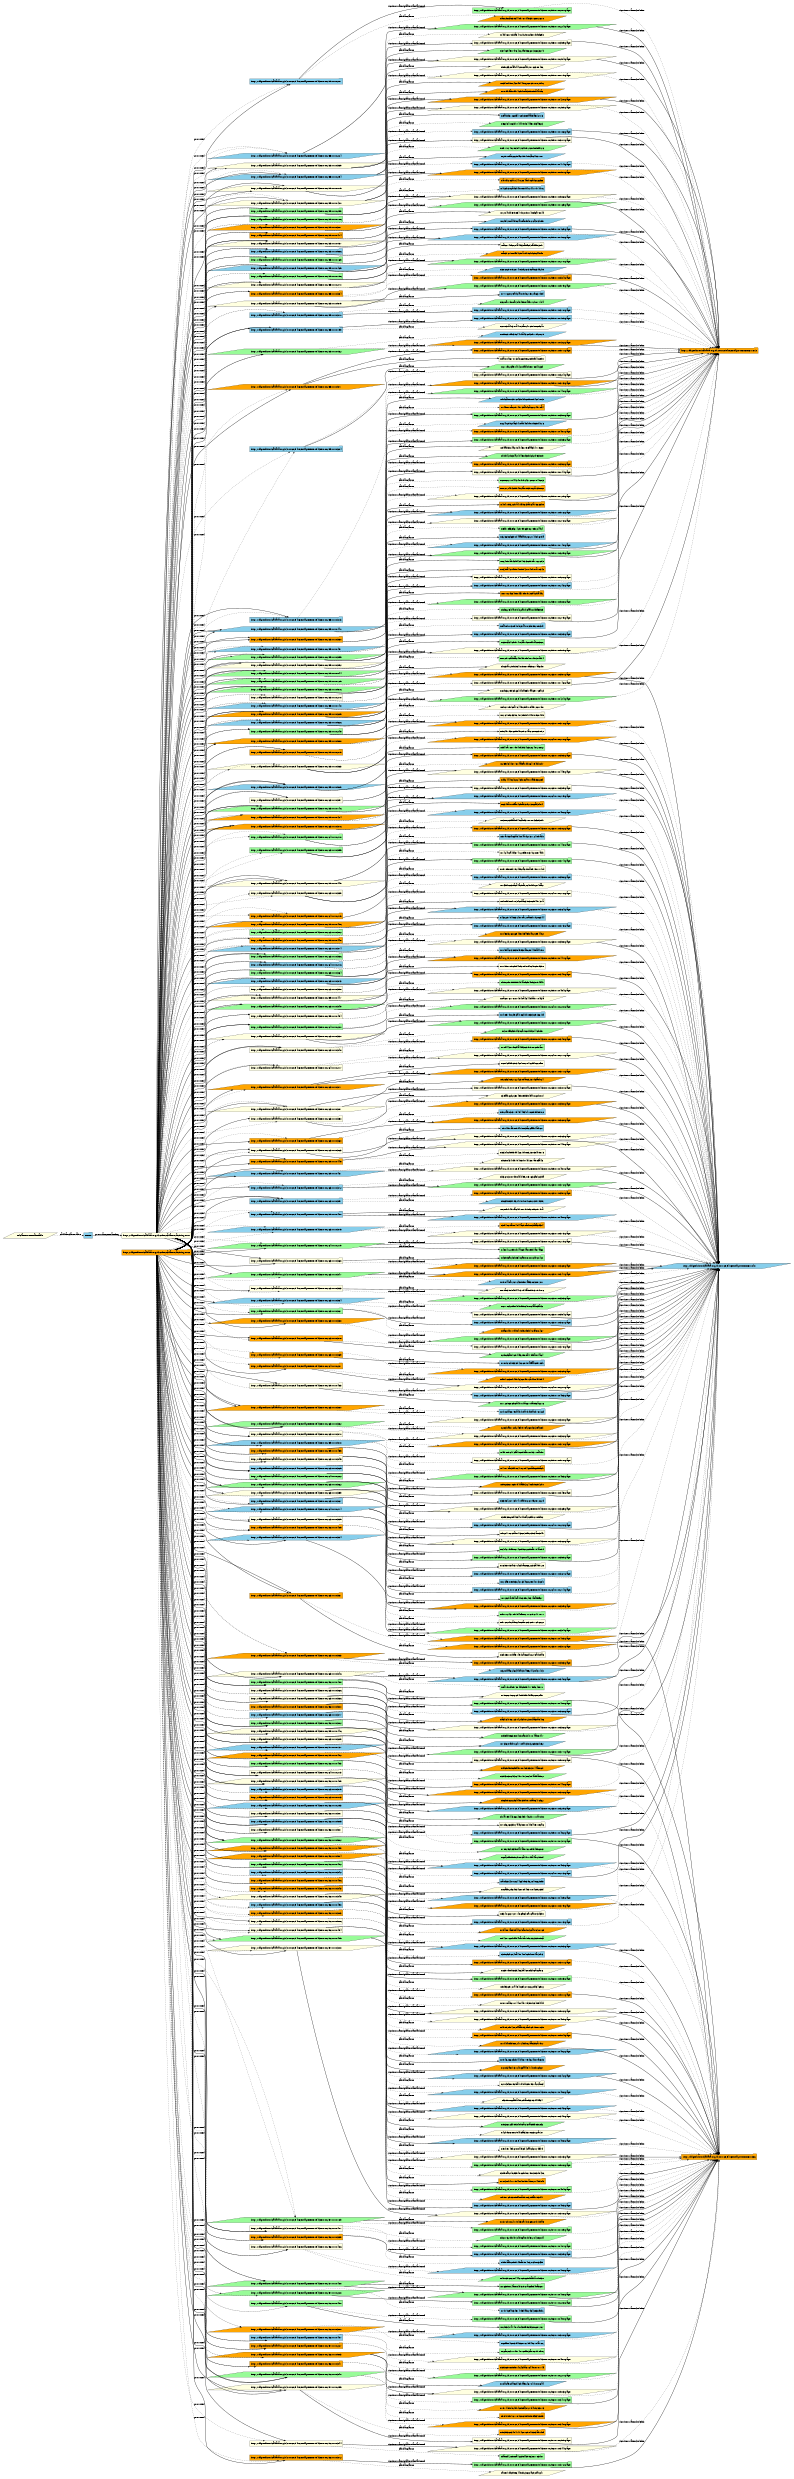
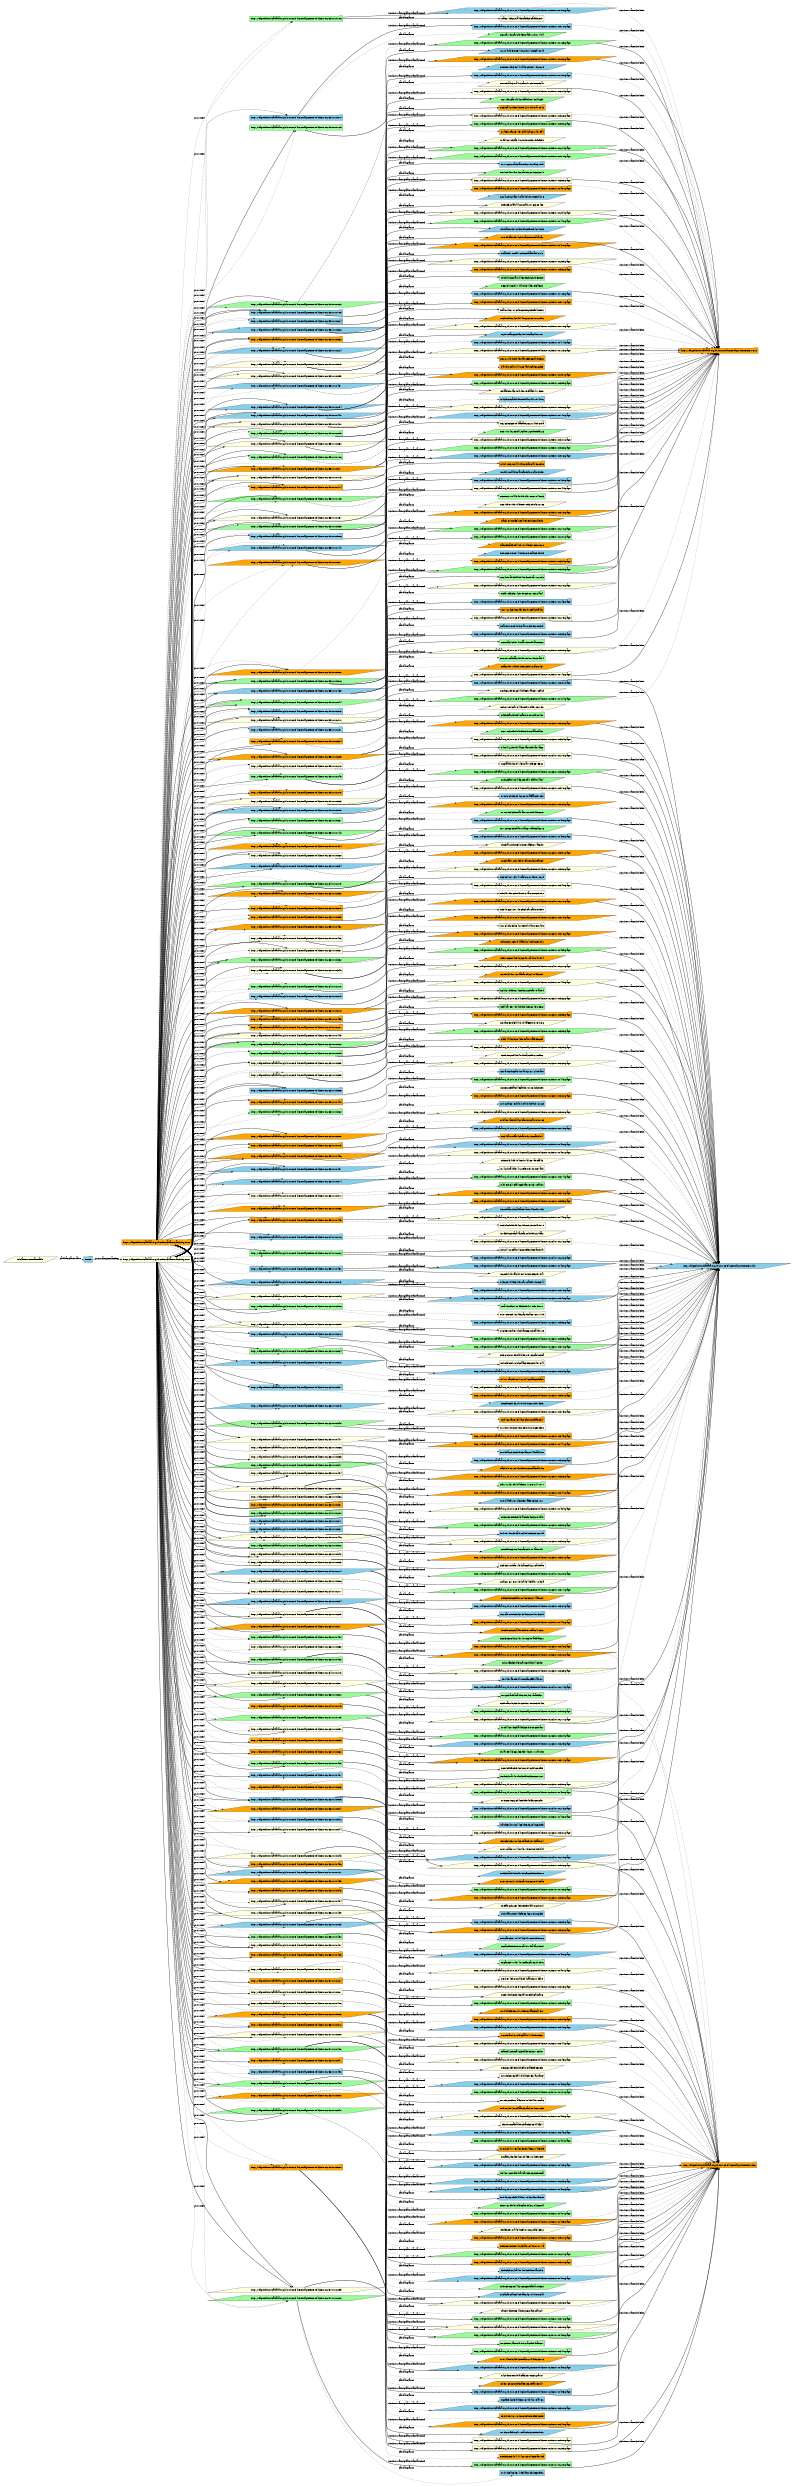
node "N7204bdb575e547dc815014e8f6a7884f": fillcolor lightyellow -> skyblue
node "Nbbbf42d654a24d458fc5bd6d2f753509": shape parallelogram -> folder
node "N687bb5179b1d495e9109f28d84302766": added
node "N32365cf6390d4aa5ab9260214d8b675a": fillcolor skyblue -> lightyellow
node "N5fe2254da19b462abf13aab0dfea5959": removed
node "Nc3faadf1bf2d41459c4a779f965755c8": added
node "N1424bca4fd3741229f9e137b280e7adb": label "N1424bca4fd3741229f9e137b280e7adb" -> "N1422bca4fd3741229f9e137b280e7adb"
node "N1d58f6168c694de0b5a5b8a02c994452": removed
node "Nb1c02d82ad6c4e6ea0603c89772bc222": removed
node "Ne53b2a55489e49799cfb665b530b5800": added
node "N94307cc8bfd94ba79a15d6832339896a": shape parallelogram -> folder
node "Nc18f2a8d131c4d63aa4e4140ed06fcc7": shape parallelogram -> folder
node "Nf30b0eccafda4992bfaed3393d44ff34": shape parallelogram -> folder
node "N963602ff79934eb5ac73da55f9856ef2": fillcolor palegreen -> lightyellow
